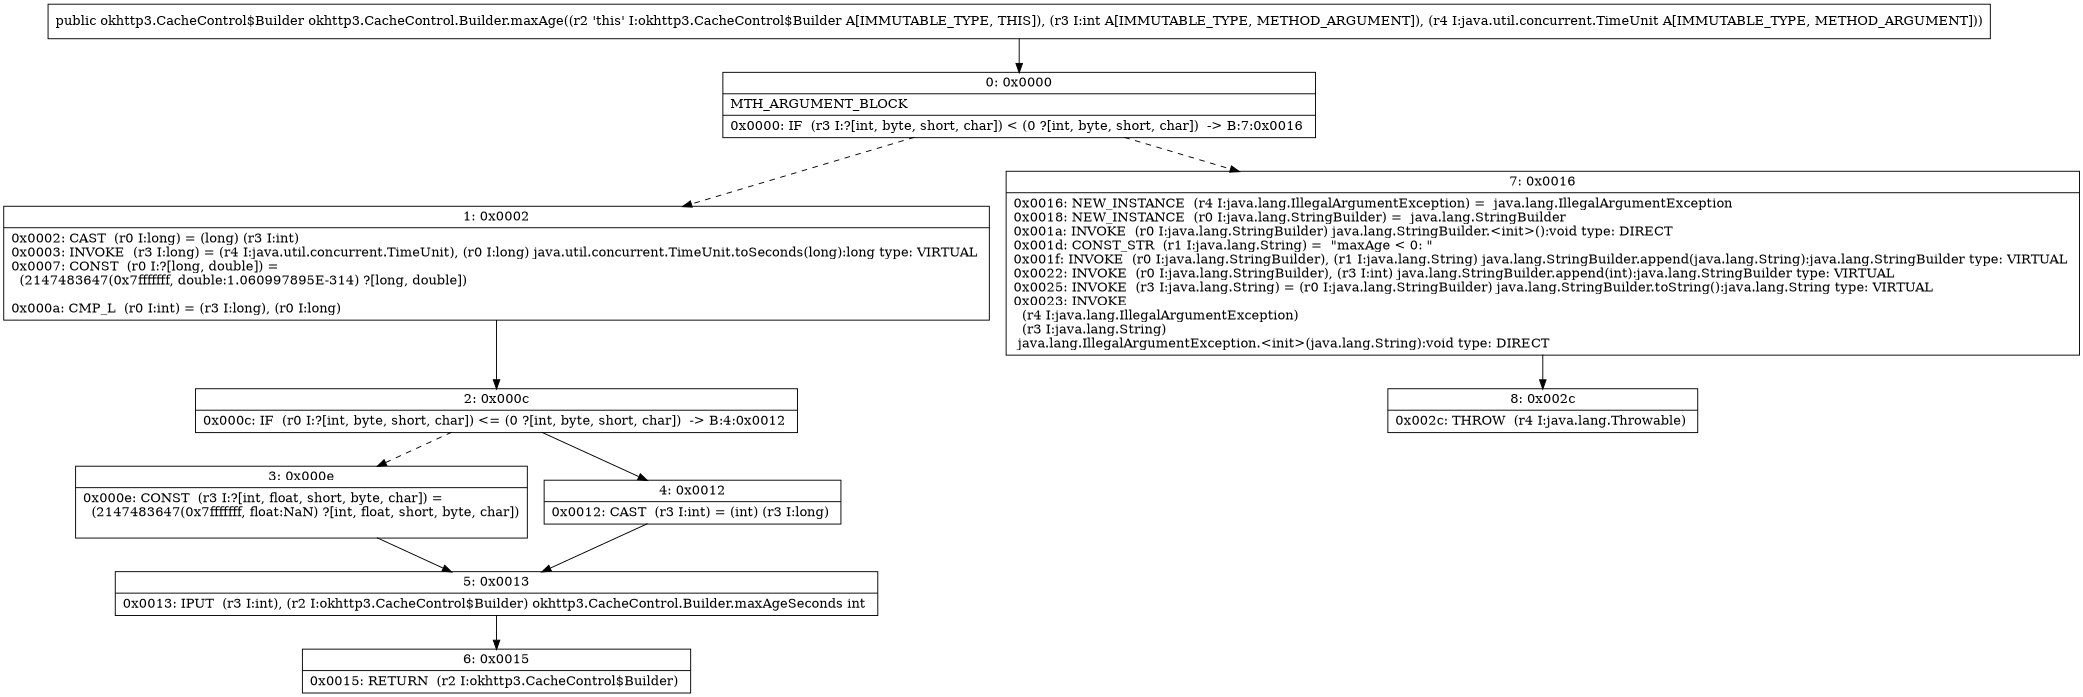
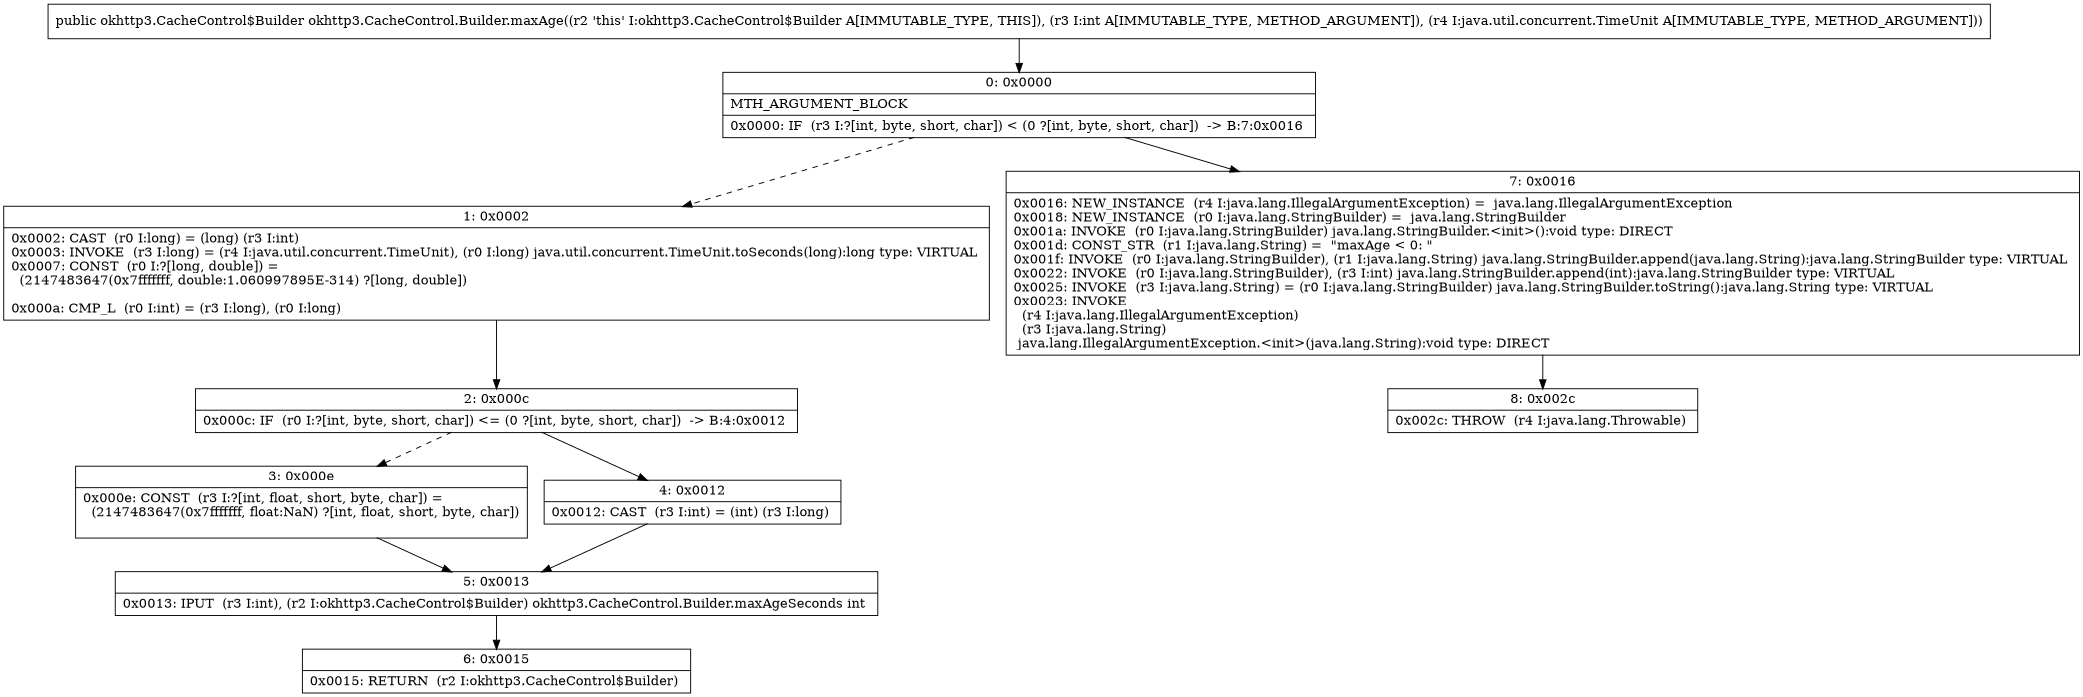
edge "0: 0x0000" -> "7: 0x0016": style dashed -> solid
